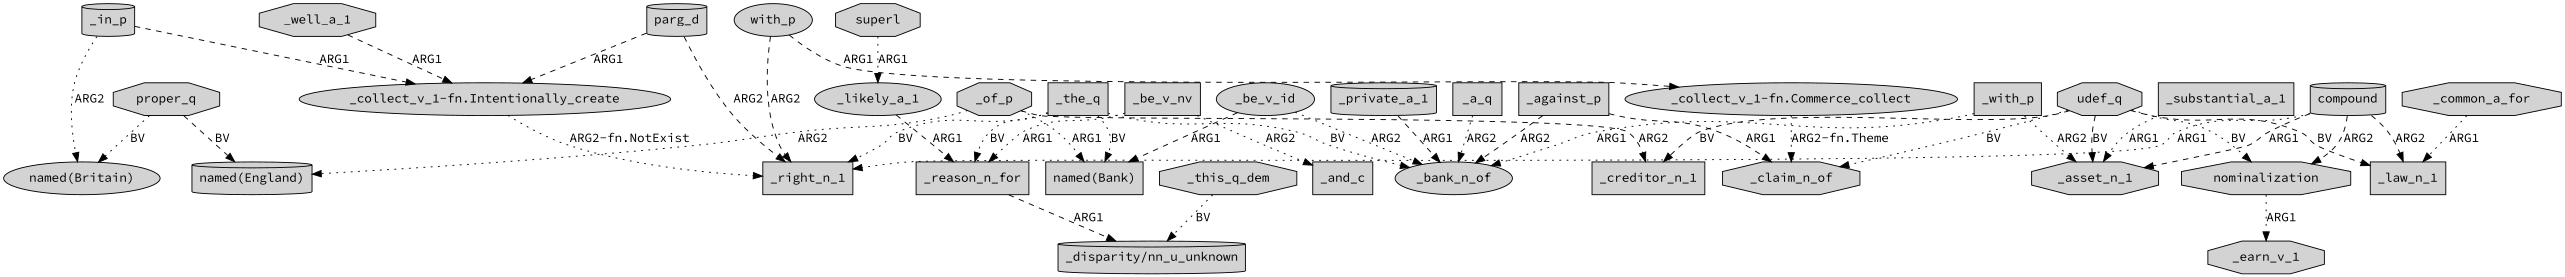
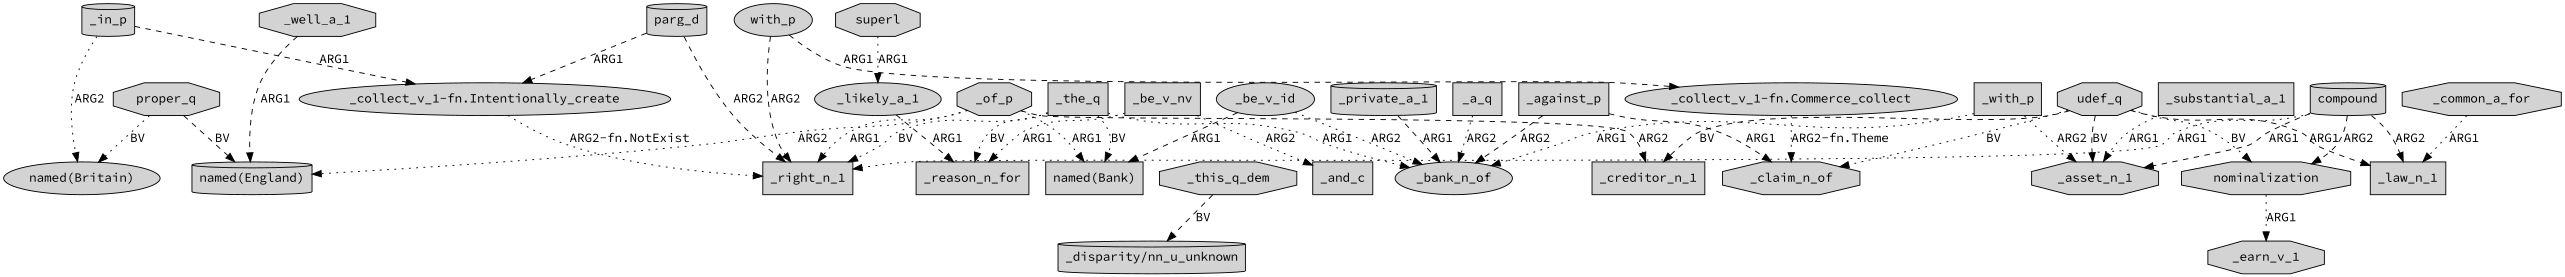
edge "_well_a_1" -> "_collect_v_1-fn.Intentionally_create": now "_well_a_1" -> "named(England)"
edge "_of_p" -> "_right_n_1": added, label "ARG1"
edge "_the_q" -> "_bank_n_of": label "BV" -> "ARG1"
edge "udef_q" -> "_law_n_1": label "BV" -> "ARG1"
edge "_this_q_dem" -> "_disparity/nn_u_unknown": style dotted -> dashed
edge "_reason_n_for" -> "_disparity/nn_u_unknown": removed, label "ARG1"
